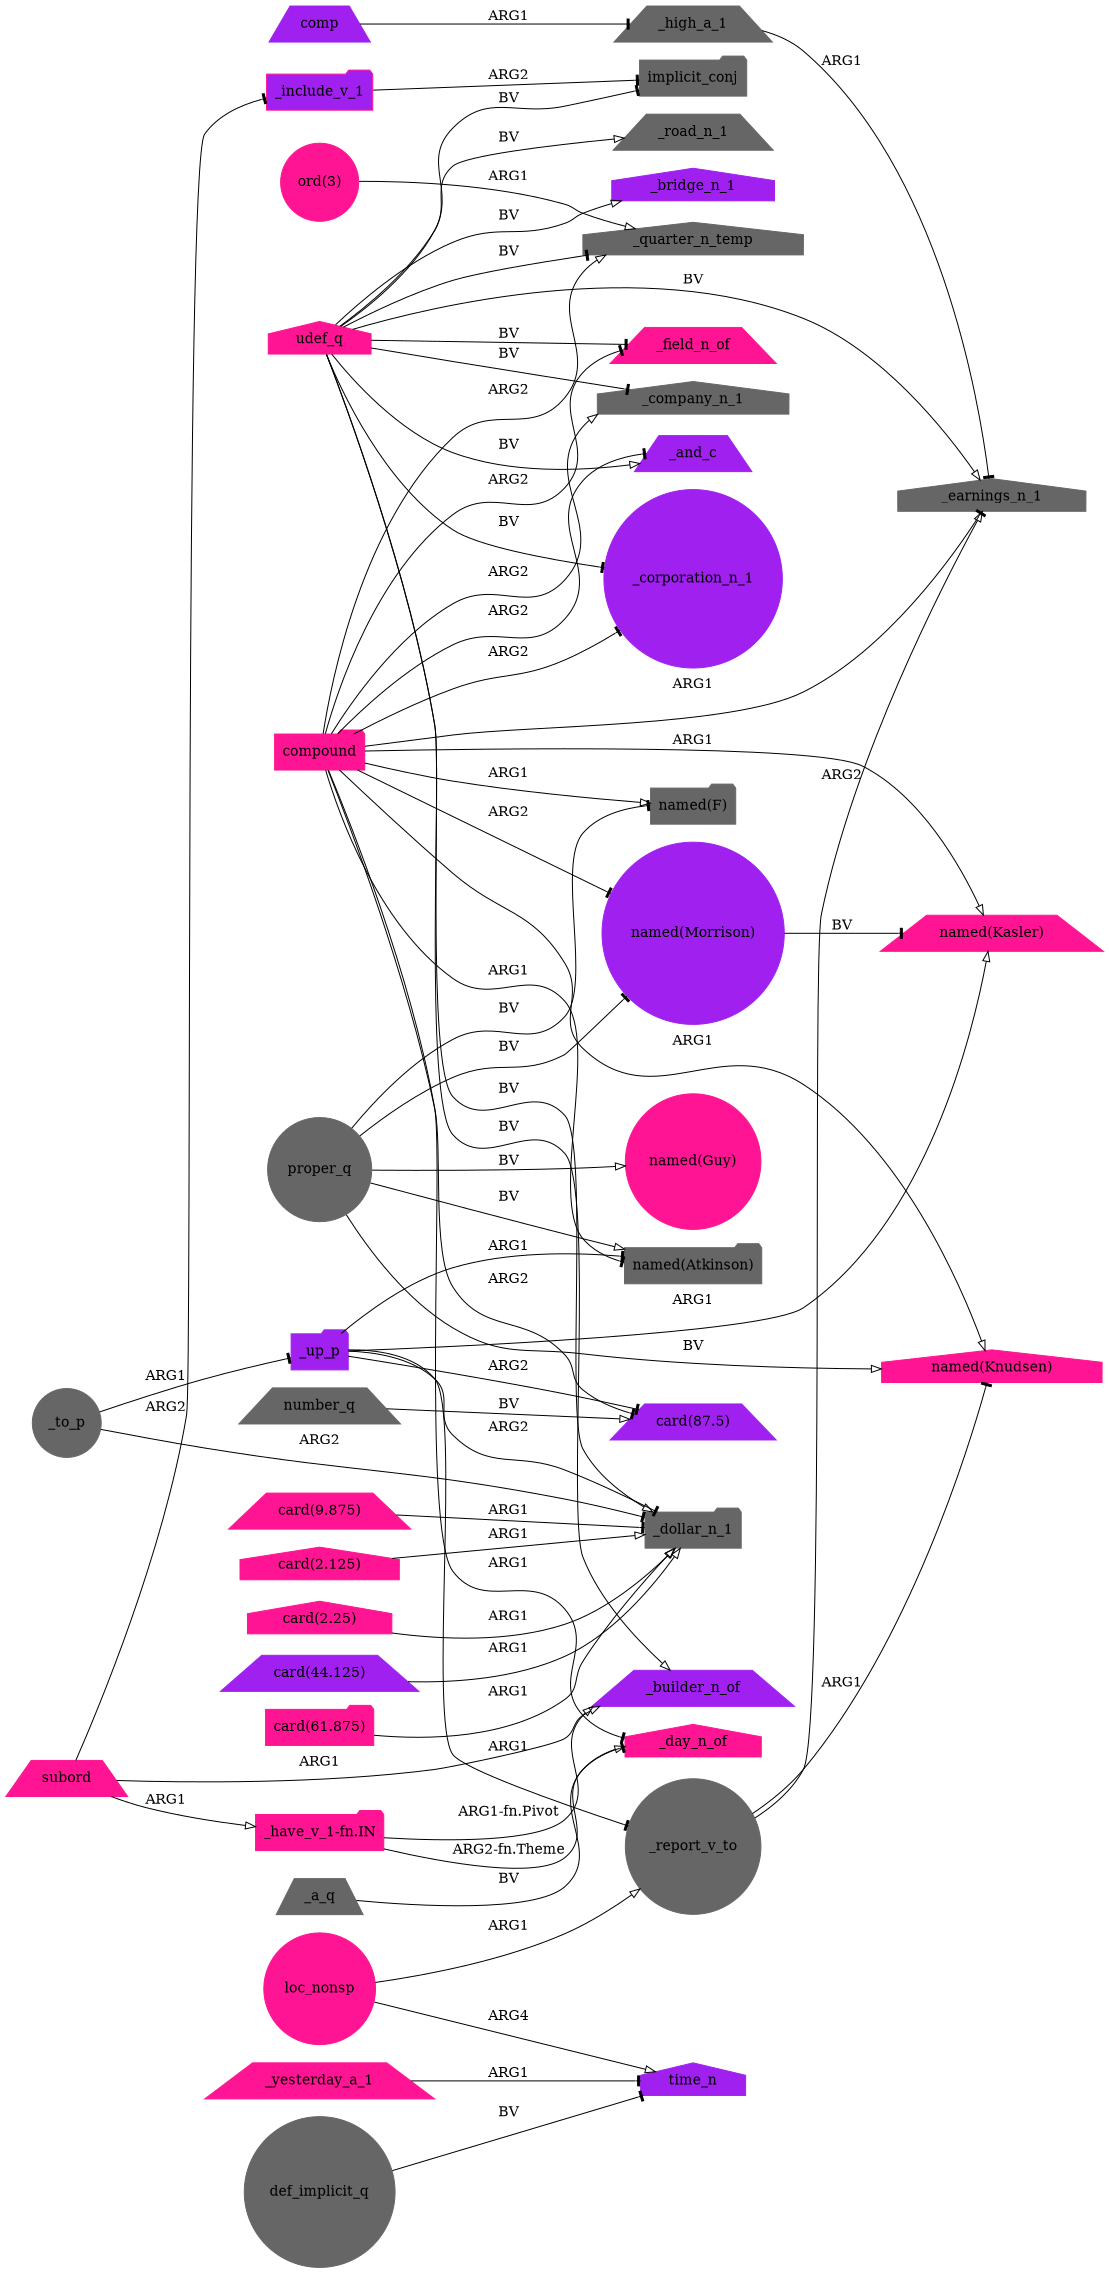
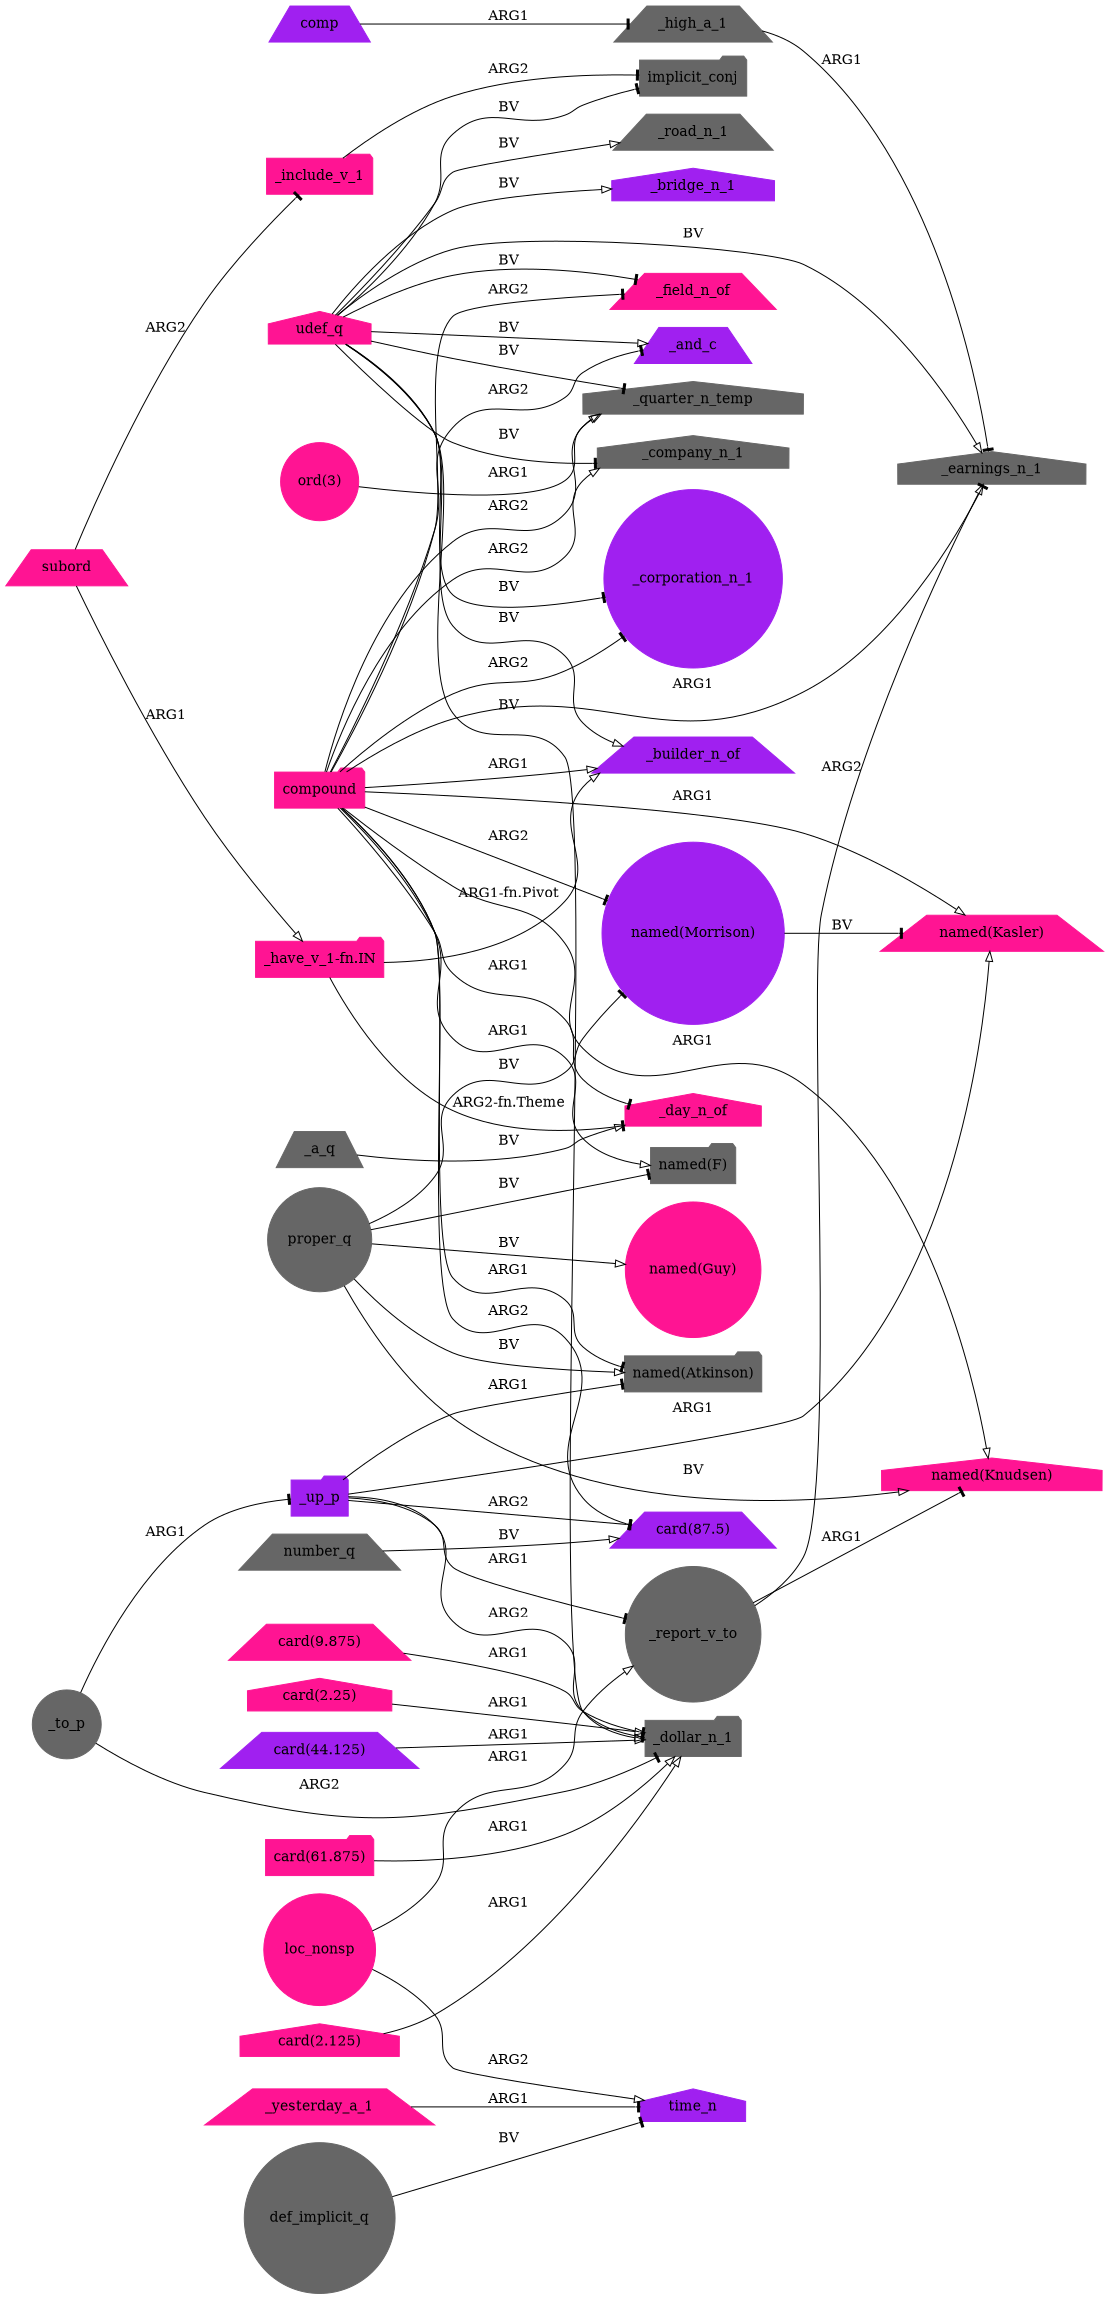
node "_include_v_1": fillcolor purple -> deeppink
edge "subord" -> "_builder_n_of": now "compound" -> "_builder_n_of"
edge "loc_nonsp" -> "time_n": label "ARG4" -> "ARG2"
